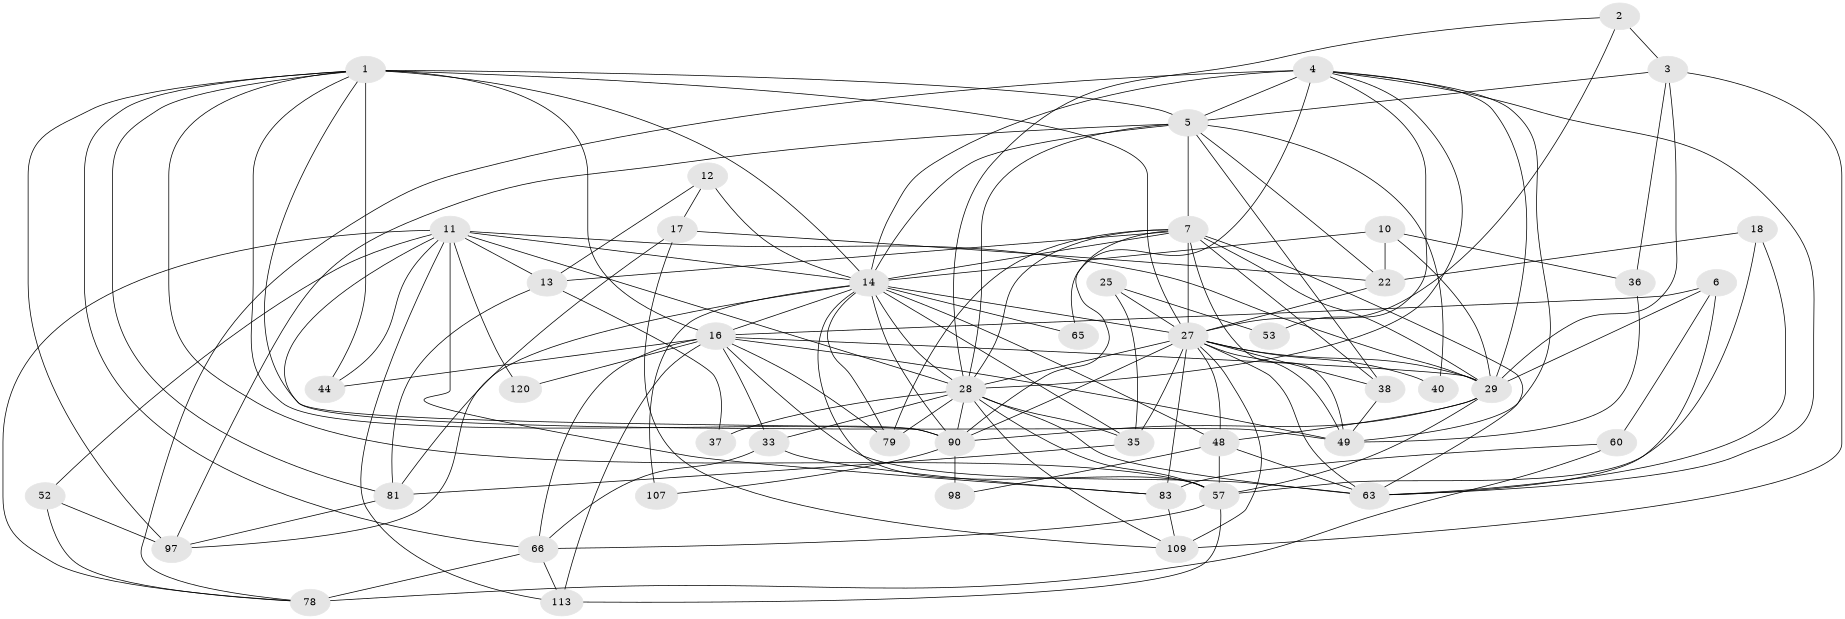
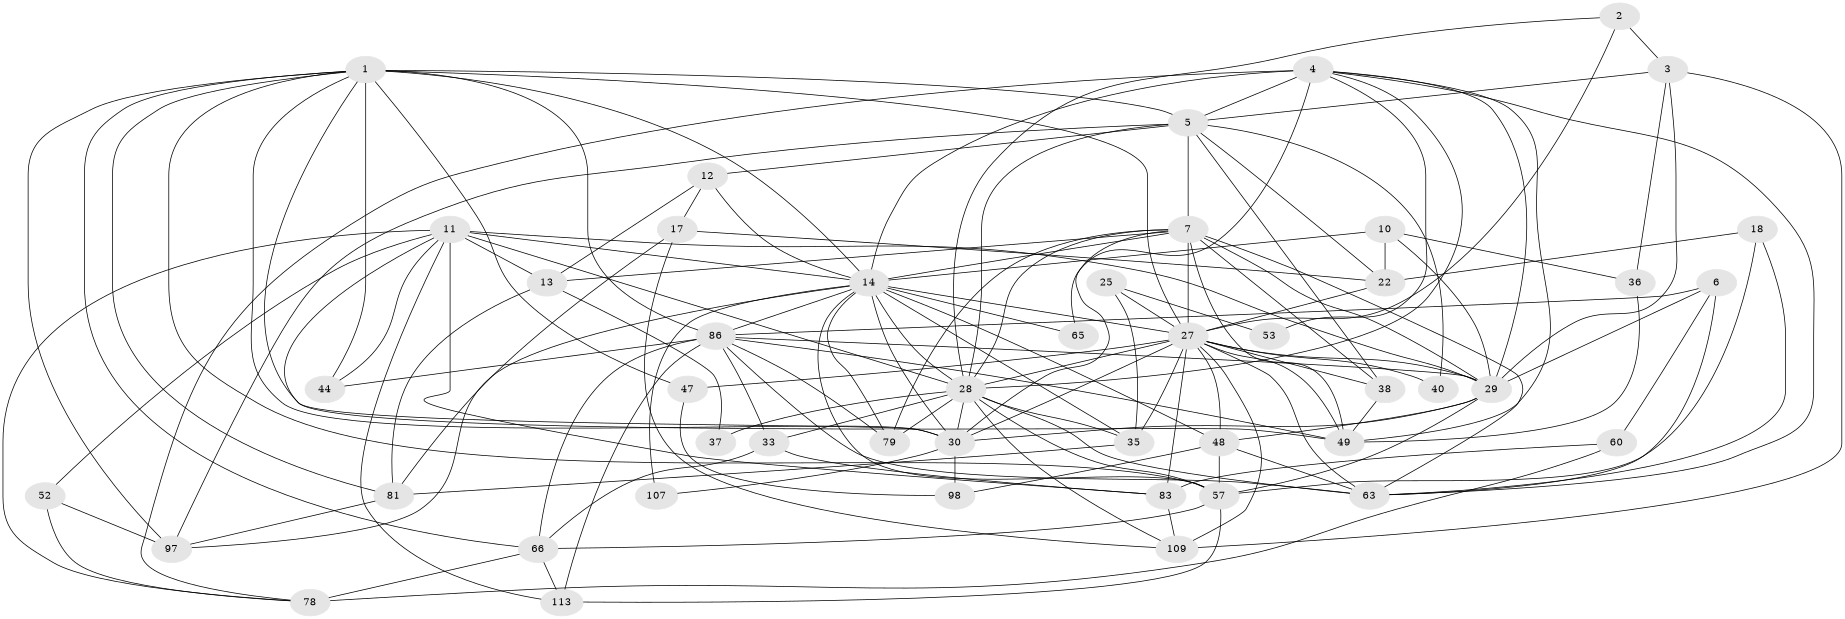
edge "5" -- "14": now "5" -- "12"
node "16": label "16" -> "86"
node "120": removed
node "47": added
node "90": label "90" -> "30"
